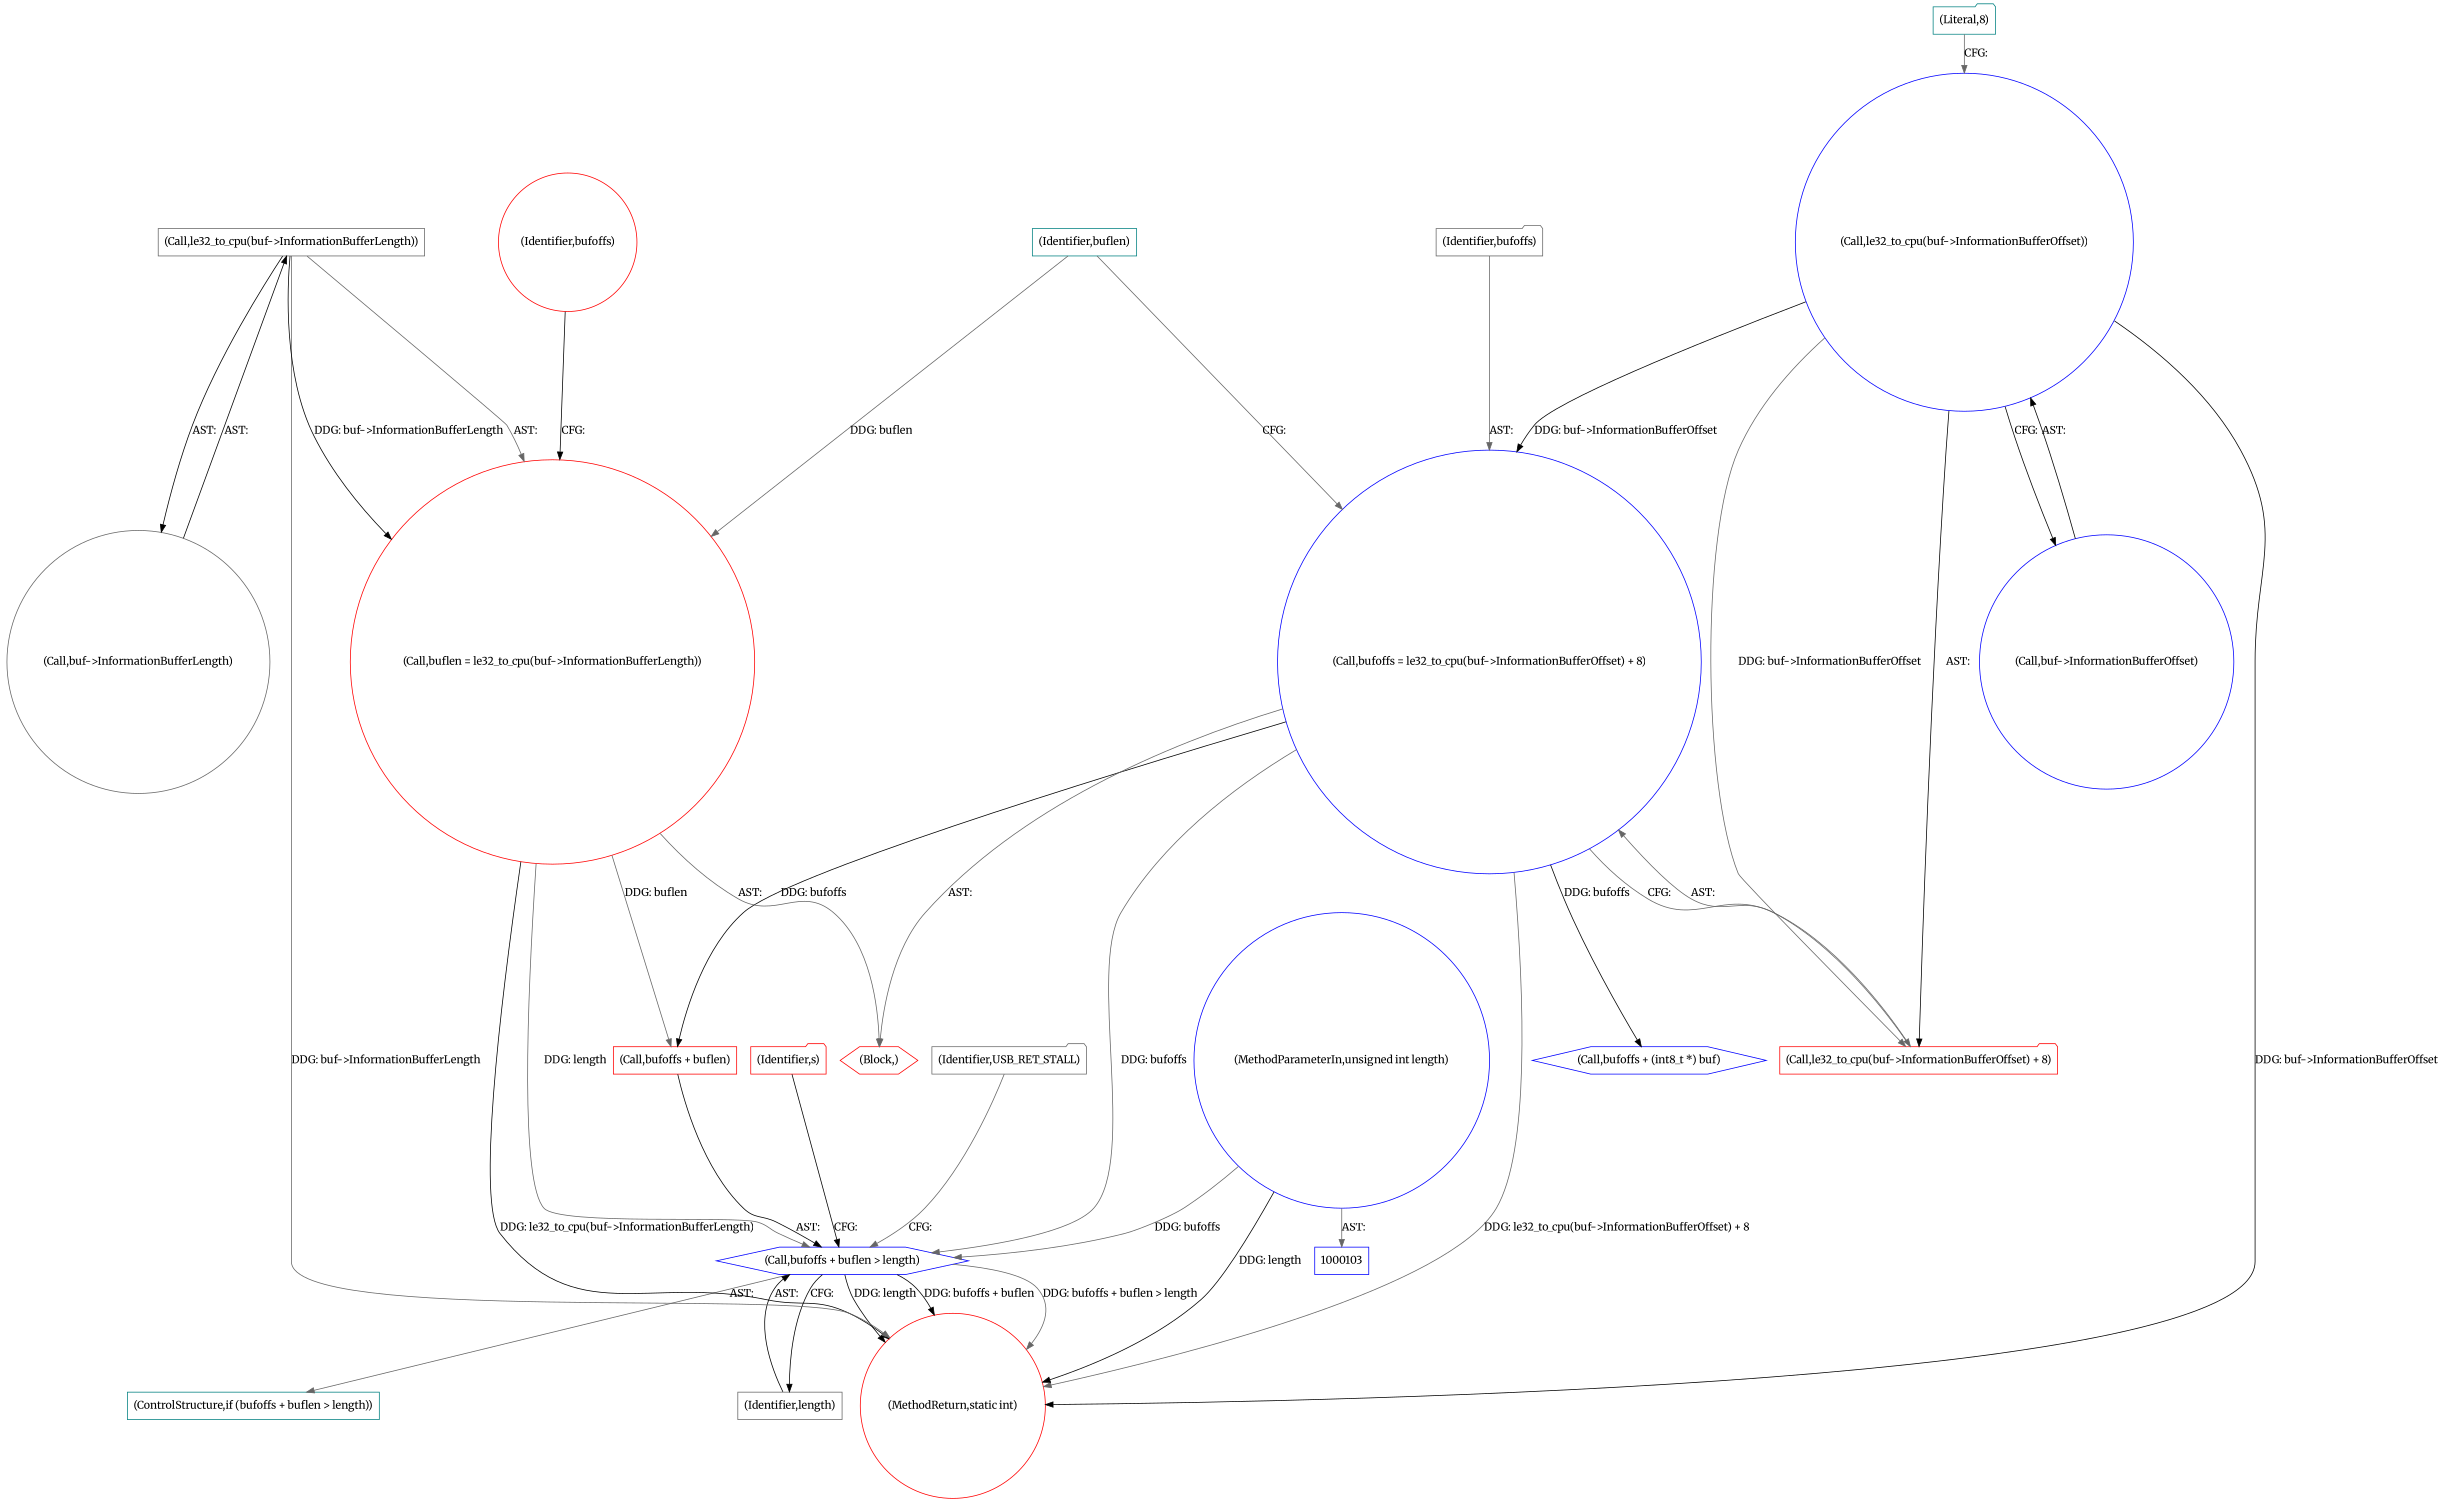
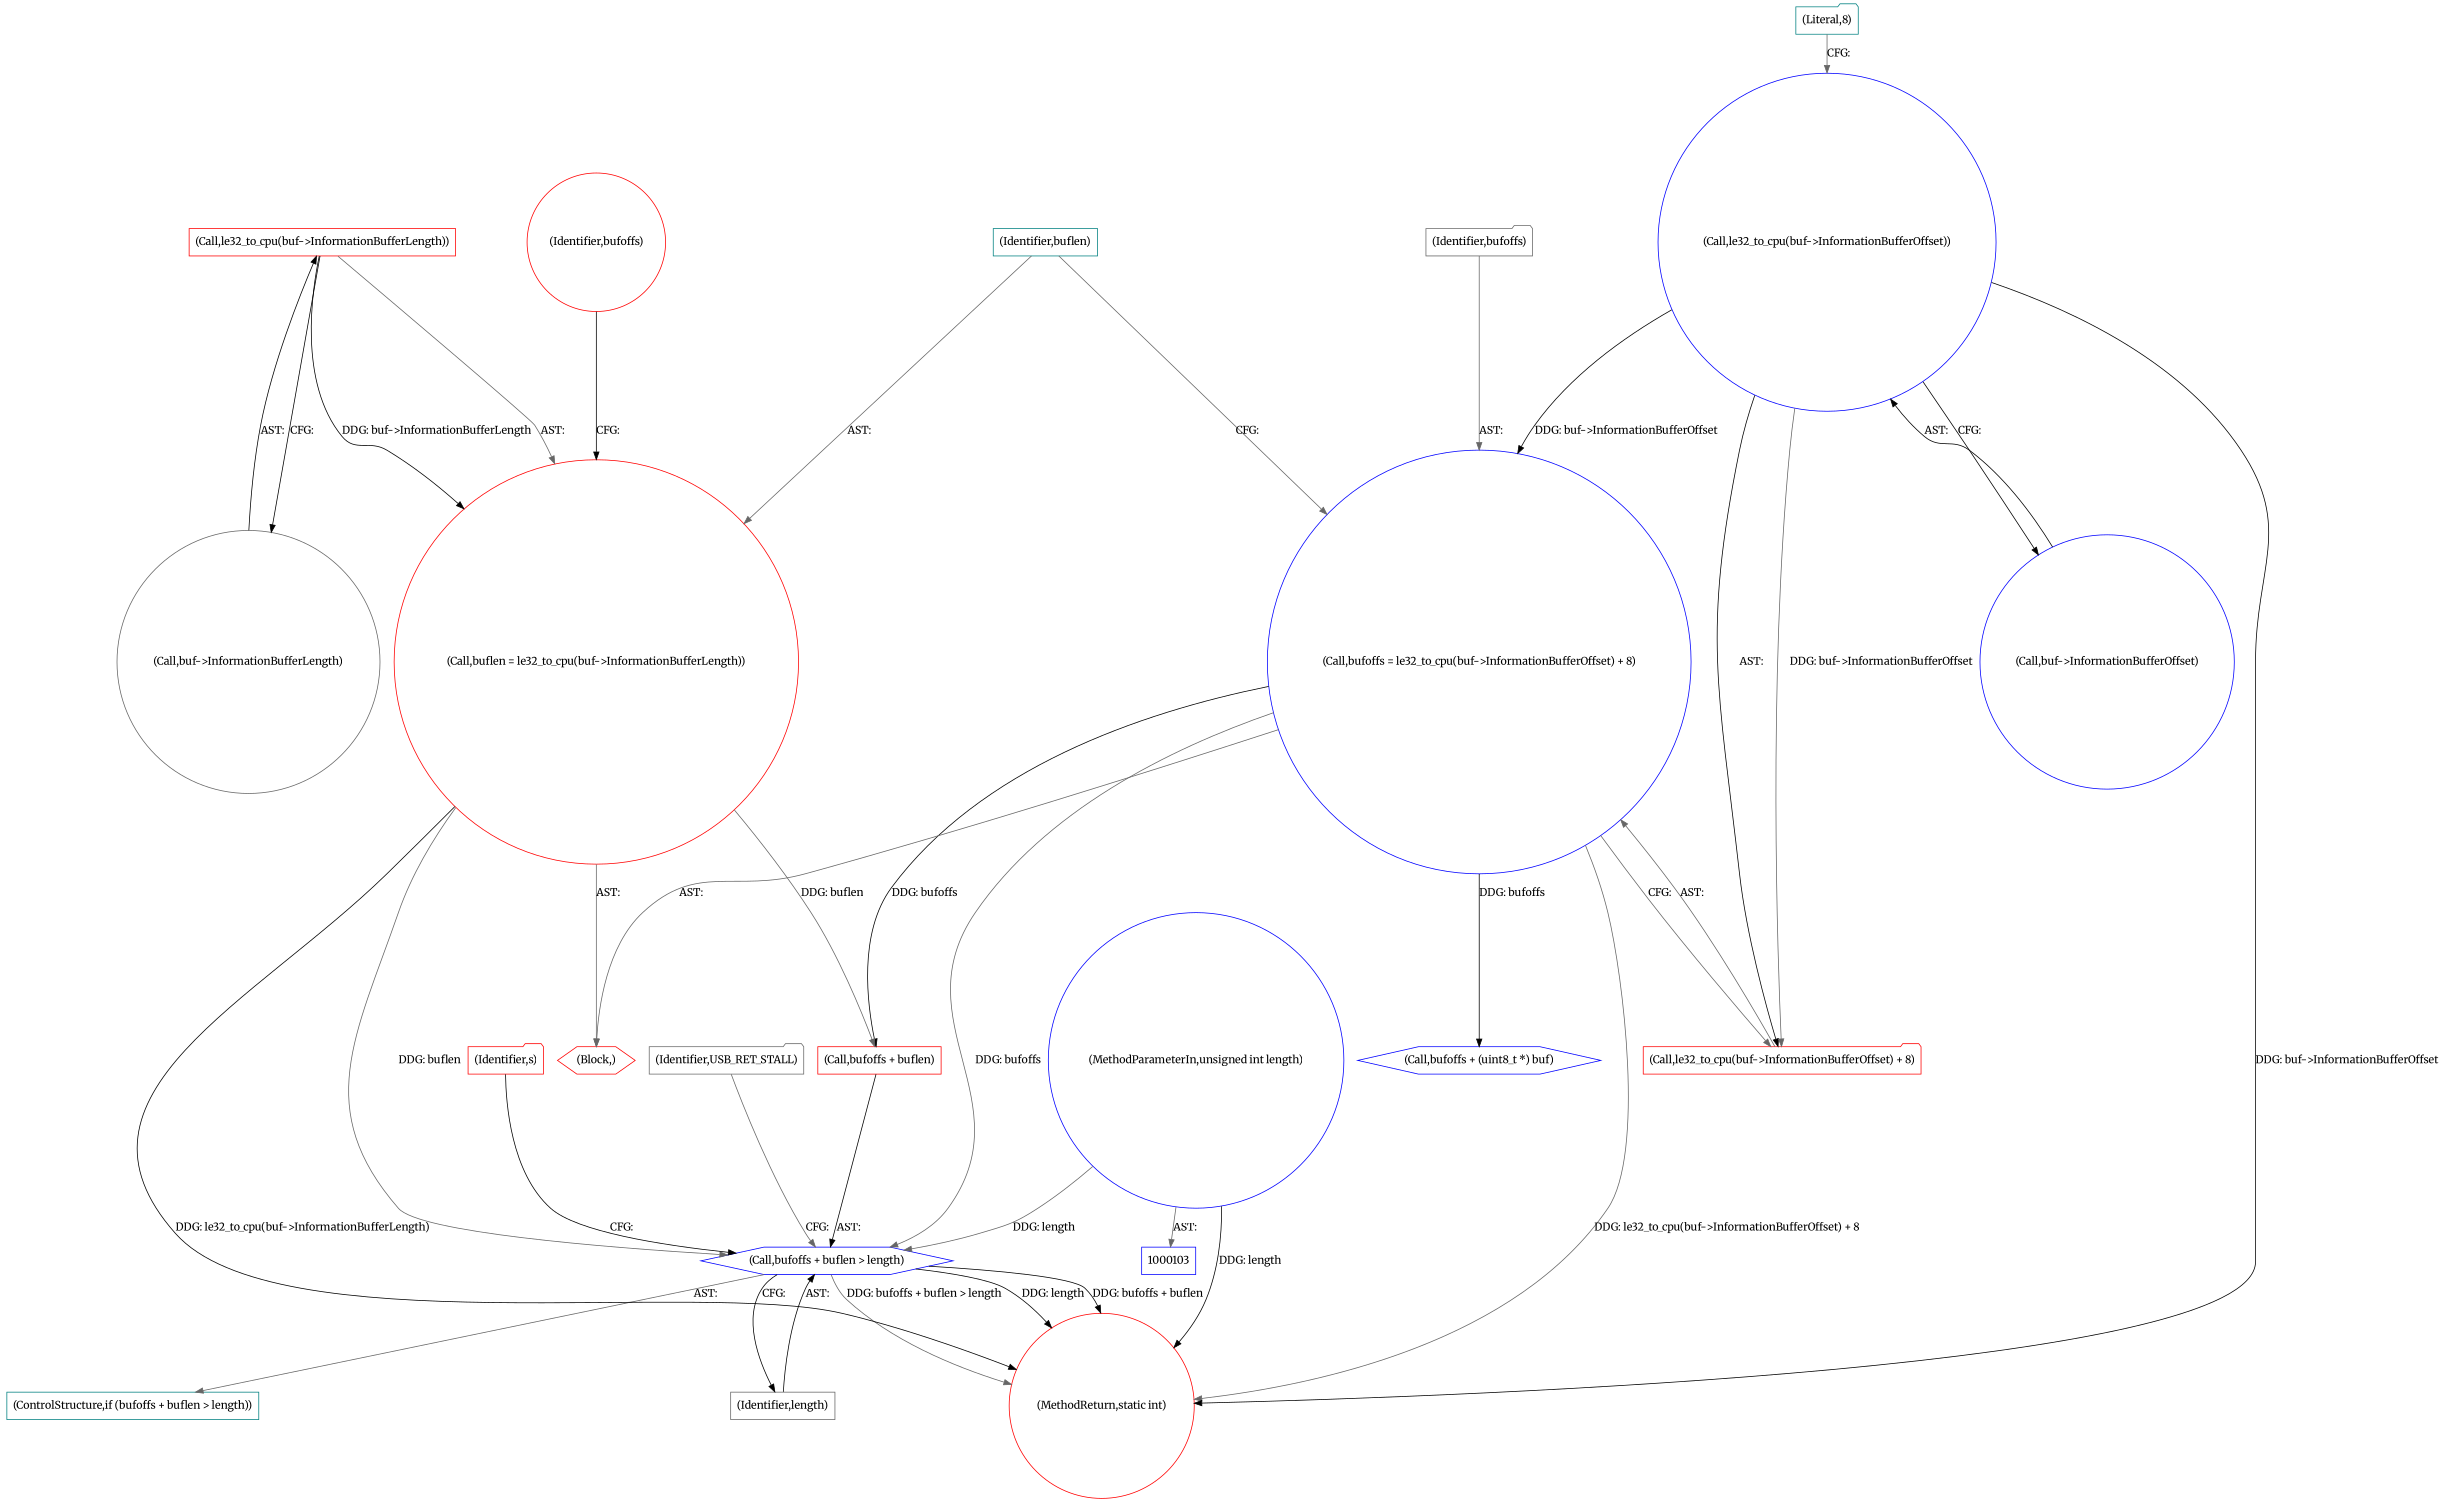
node "(Call,le32_to_cpu(buf->InformationBufferLength))": color gray40 -> red
edge "(Call,le32_to_cpu(buf->InformationBufferLength))" -> "(Call,buf->InformationBufferLength)": label "AST: " -> "CFG: "
edge "(Identifier,buflen)" -> "(Call,buflen = le32_to_cpu(buf->InformationBufferLength))": label "DDG: buflen" -> "AST: "
edge "(Call,buflen = le32_to_cpu(buf->InformationBufferLength))" -> "(Call,bufoffs + buflen > length)": label "DDG: length" -> "DDG: buflen"
node "(Call,bufoffs + (int8_t *) buf)": label "(Call,bufoffs + (int8_t *) buf)" -> "(Call,bufoffs + (uint8_t *) buf)"
edge "(Call,le32_to_cpu(buf->InformationBufferLength))" -> "(MethodReturn,static int)": removed, label "DDG: buf->InformationBufferLength"
edge "(MethodParameterIn,unsigned int length)" -> "(Call,bufoffs + buflen > length)": label "DDG: bufoffs" -> "DDG: length"
